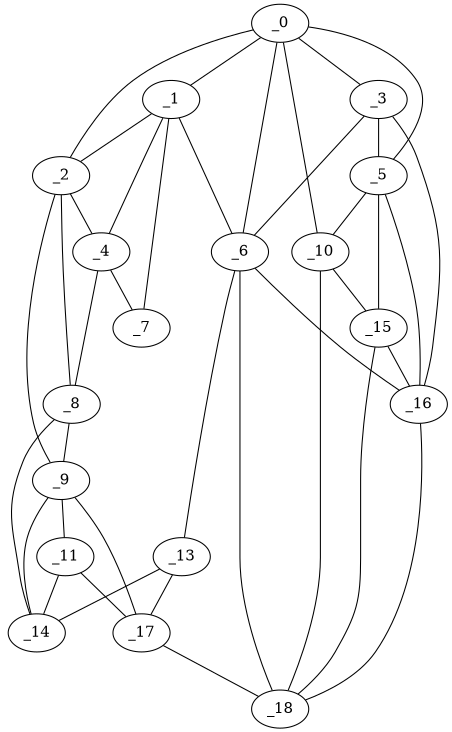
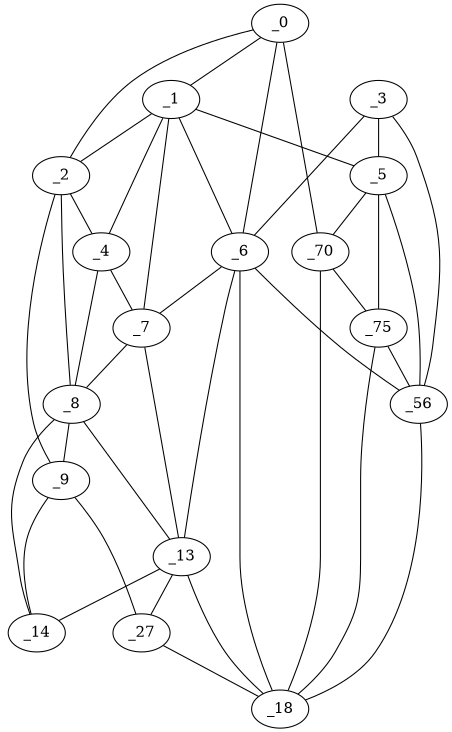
edge "_0" -- "_3": removed
edge "_0" -- "_5": now "_1" -- "_5"
node "_10": label "_10" -> "_70"
edge "_6" -- "_7": added
node "_15": label "_15" -> "_75"
edge "_7" -- "_8": added
node "_16": label "_16" -> "_56"
edge "_7" -- "_13": added
edge "_8" -- "_13": added
node "_11": removed
node "_17": label "_17" -> "_27"
edge "_13" -- "_18": added
